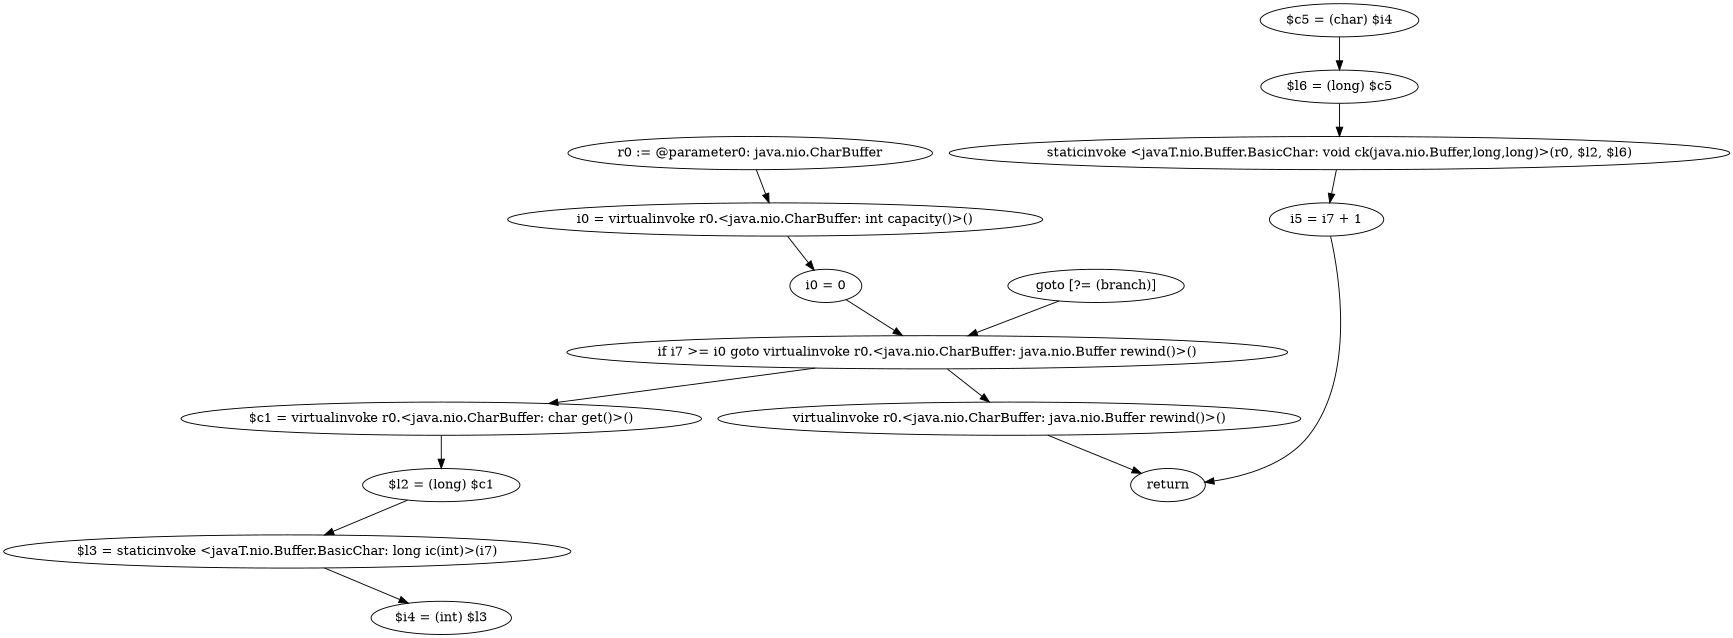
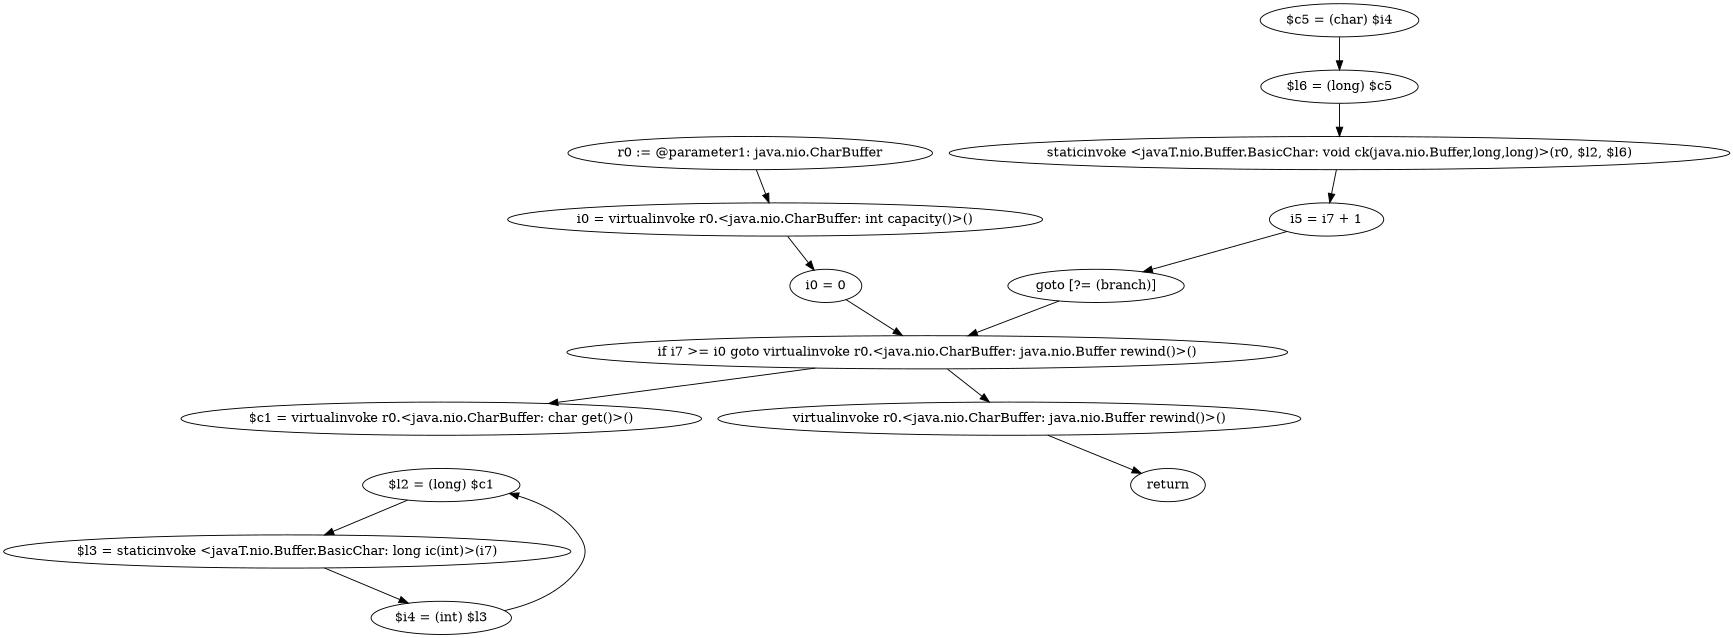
node "r0 := @parameter0: java.nio.CharBuffer": label "r0 := @parameter0: java.nio.CharBuffer" -> "r0 := @parameter1: java.nio.CharBuffer"
edge "i5 = i7 + 1" -> "return": now "i5 = i7 + 1" -> "goto [?= (branch)]"
edge "$c1 = virtualinvoke r0.<java.nio.CharBuffer: char get()>()" -> "$l2 = (long) $c1": now "$i4 = (int) $l3" -> "$l2 = (long) $c1"
